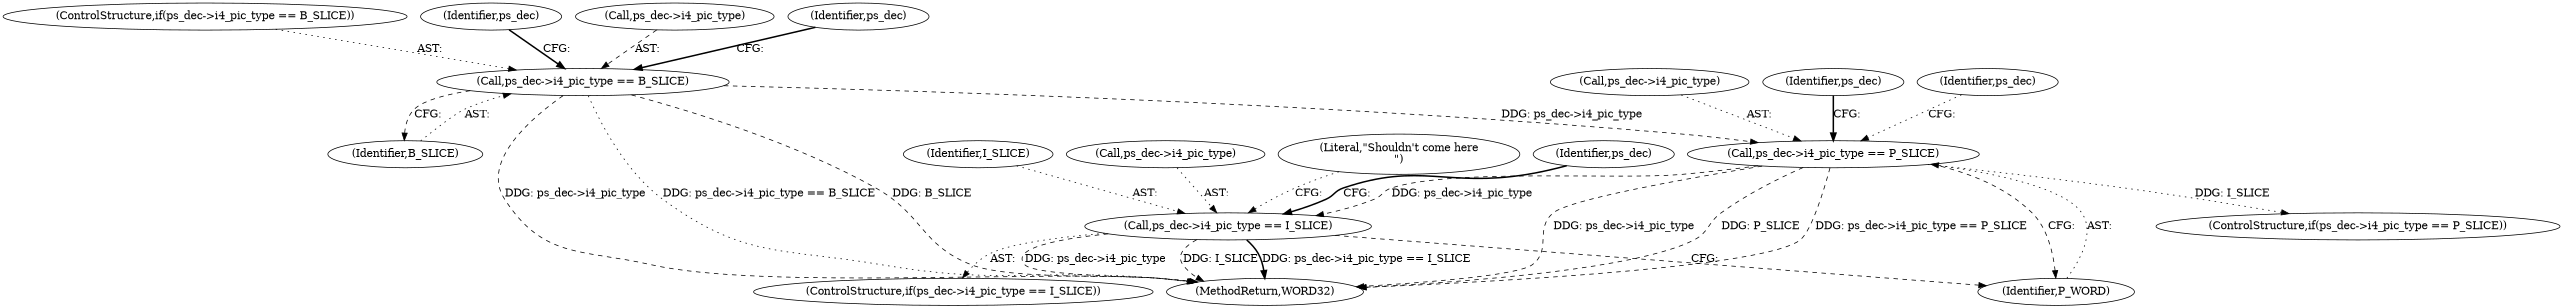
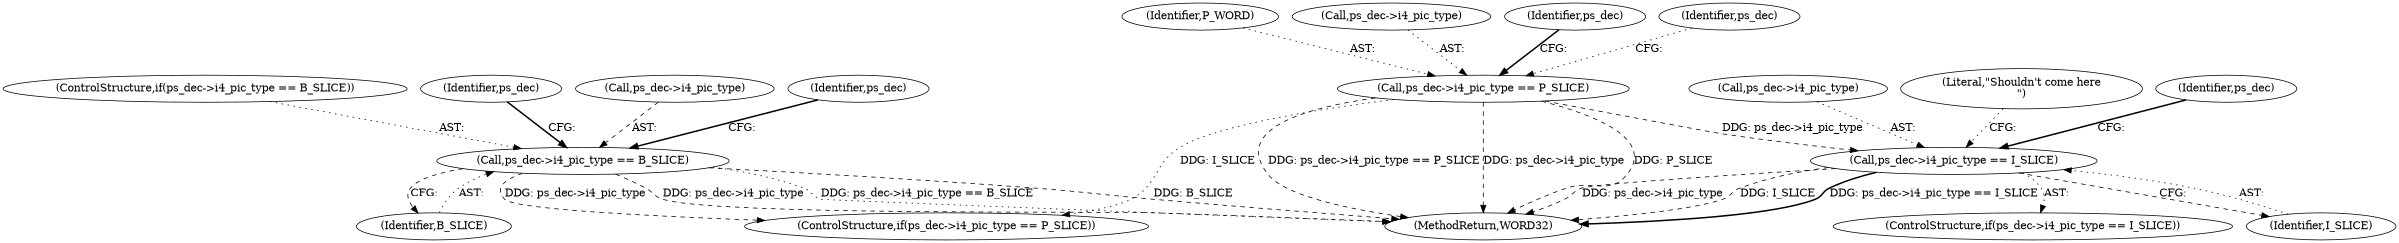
edge "(Call,ps_dec->i4_pic_type == B_SLICE)" -> "(Call,ps_dec->i4_pic_type == P_SLICE)": now "(Call,ps_dec->i4_pic_type == B_SLICE)" -> "(ControlStructure,if(ps_dec->i4_pic_type == P_SLICE))"
edge "(Call,ps_dec->i4_pic_type == P_SLICE)" -> "(Identifier,P_WORD)": removed, label "CFG:"
edge "(Call,ps_dec->i4_pic_type == I_SLICE)" -> "(Identifier,P_WORD)": now "(Call,ps_dec->i4_pic_type == I_SLICE)" -> "(Identifier,I_SLICE)"
